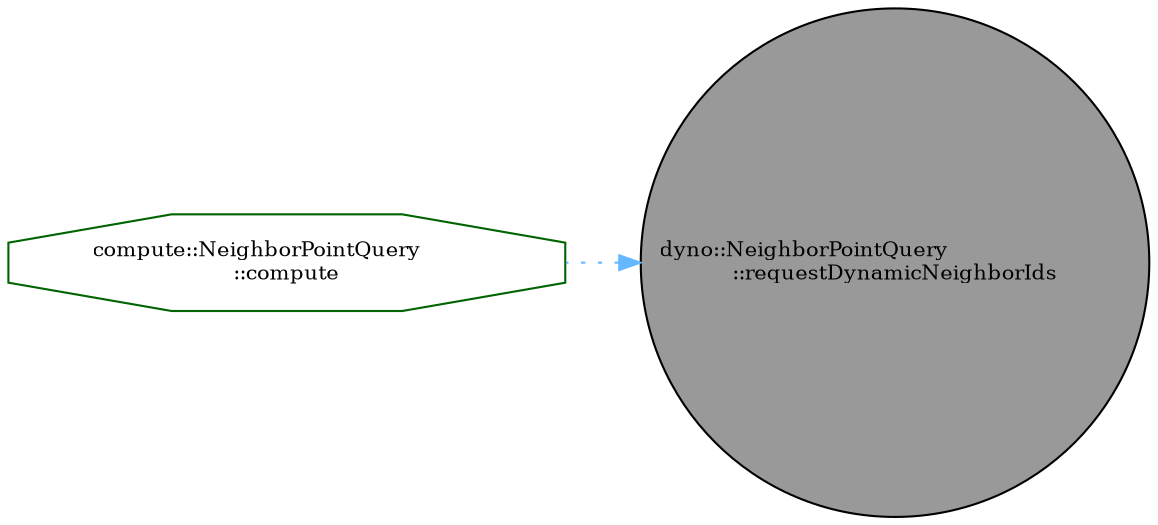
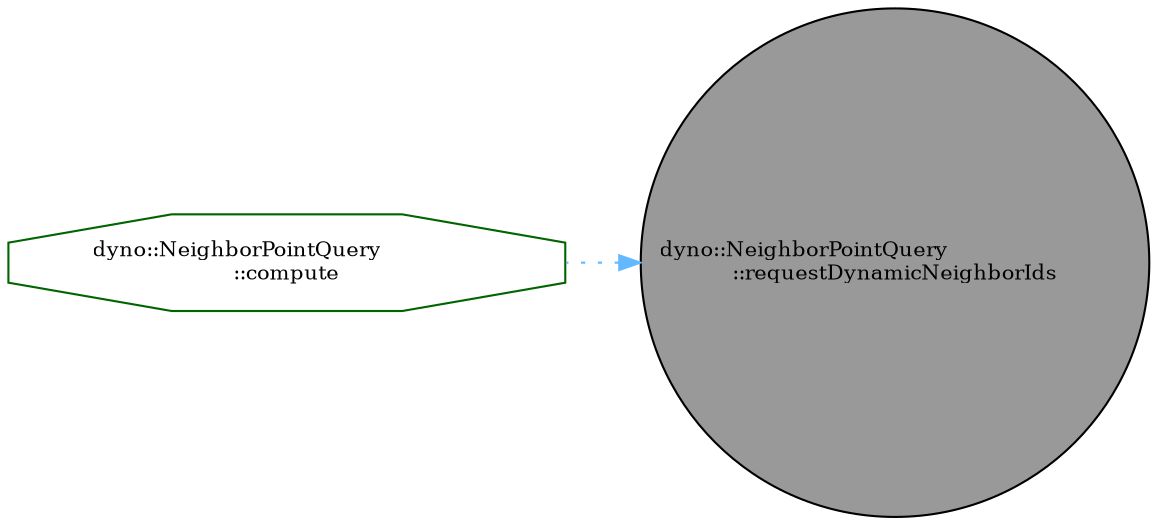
node "compute::NeighborPointQuery ::compute": label "compute::NeighborPointQuery ::compute" -> "dyno::NeighborPointQuery ::compute"
